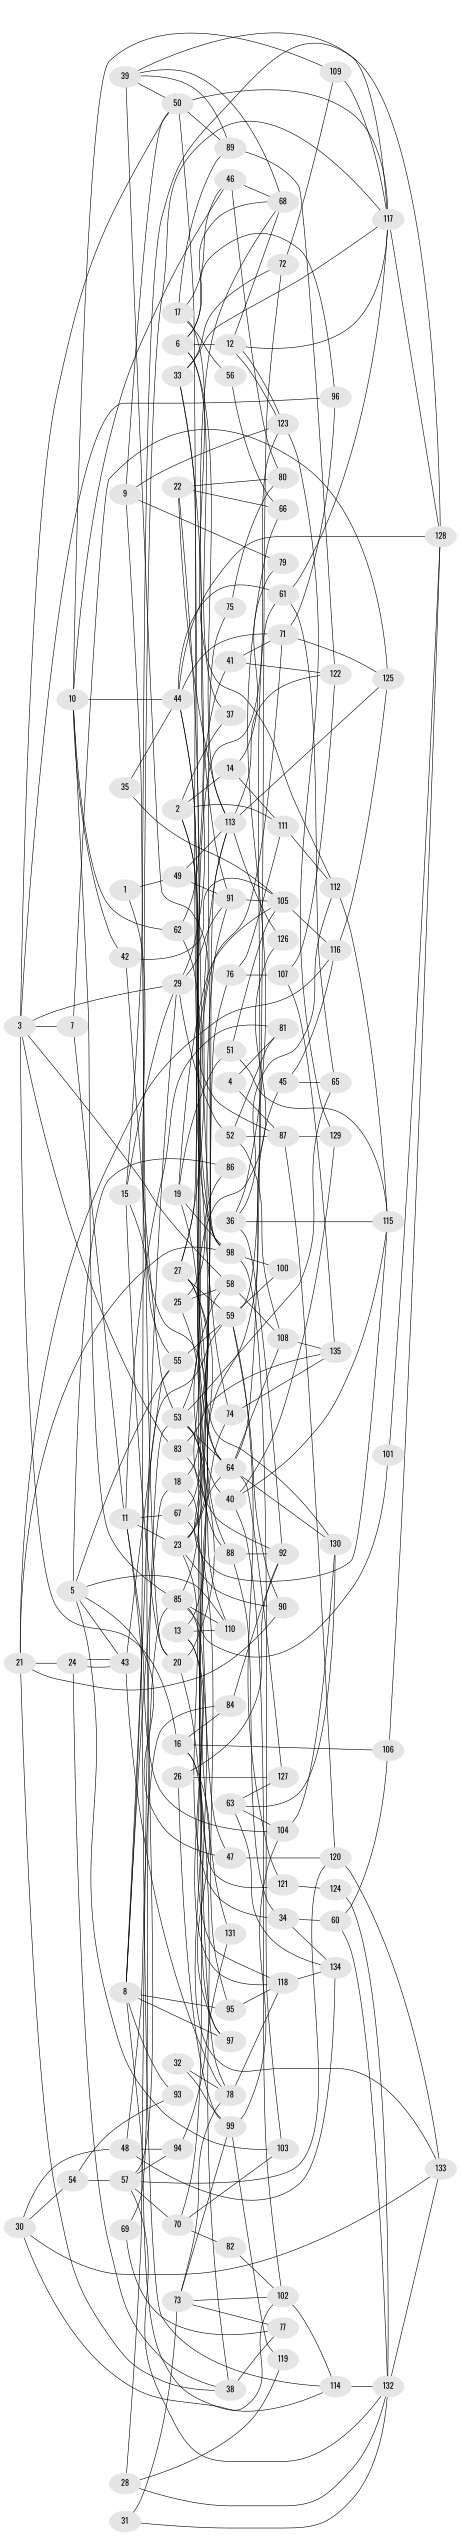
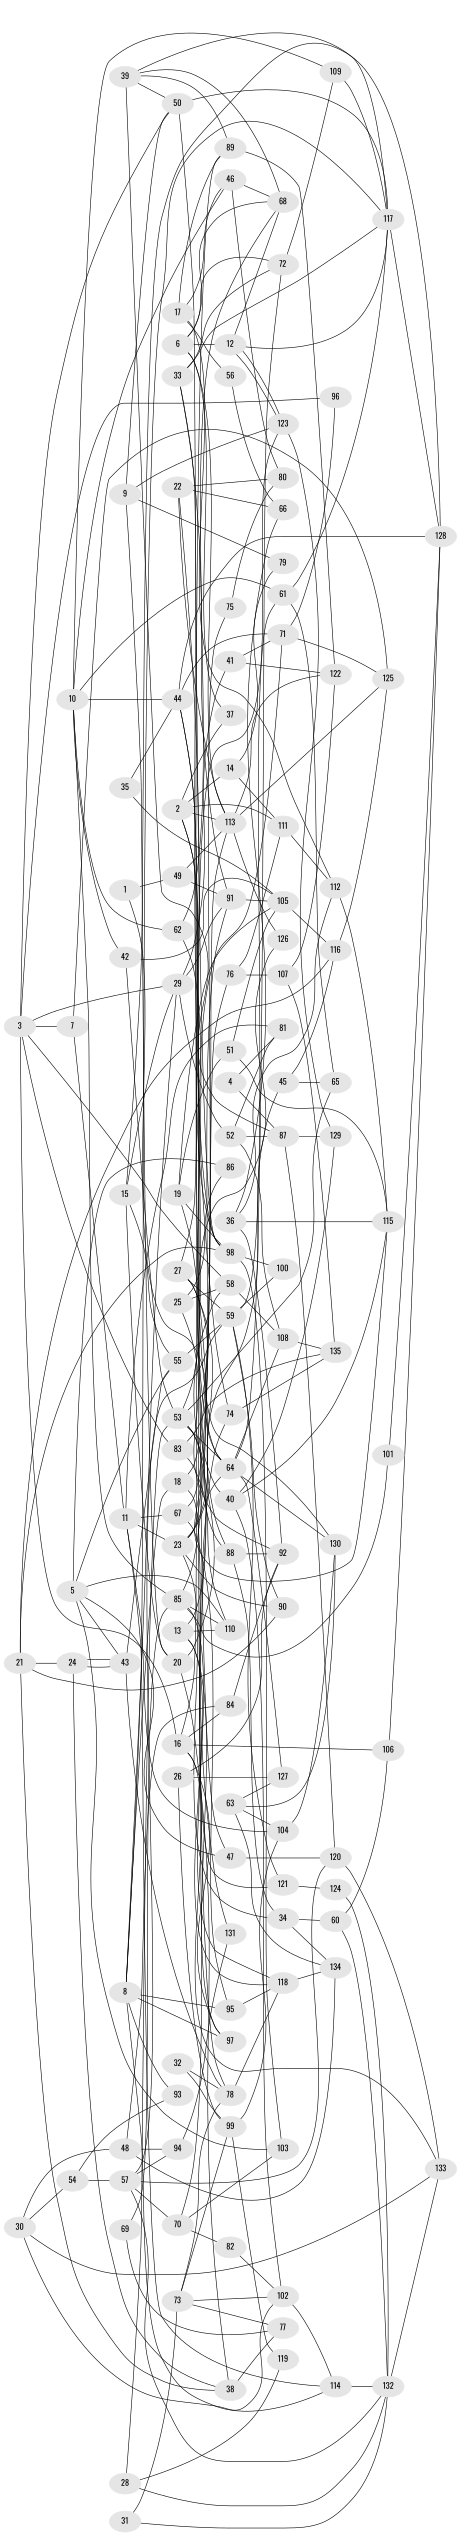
edge "50" -- "89": now "16" -- "89"
edge "6" -- "96": now "6" -- "72"
edge "61" -- "44": now "61" -- "10"
edge "113" -- "27": now "113" -- "2"
